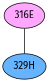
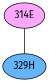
node "316E": label "316E" -> "314E"
